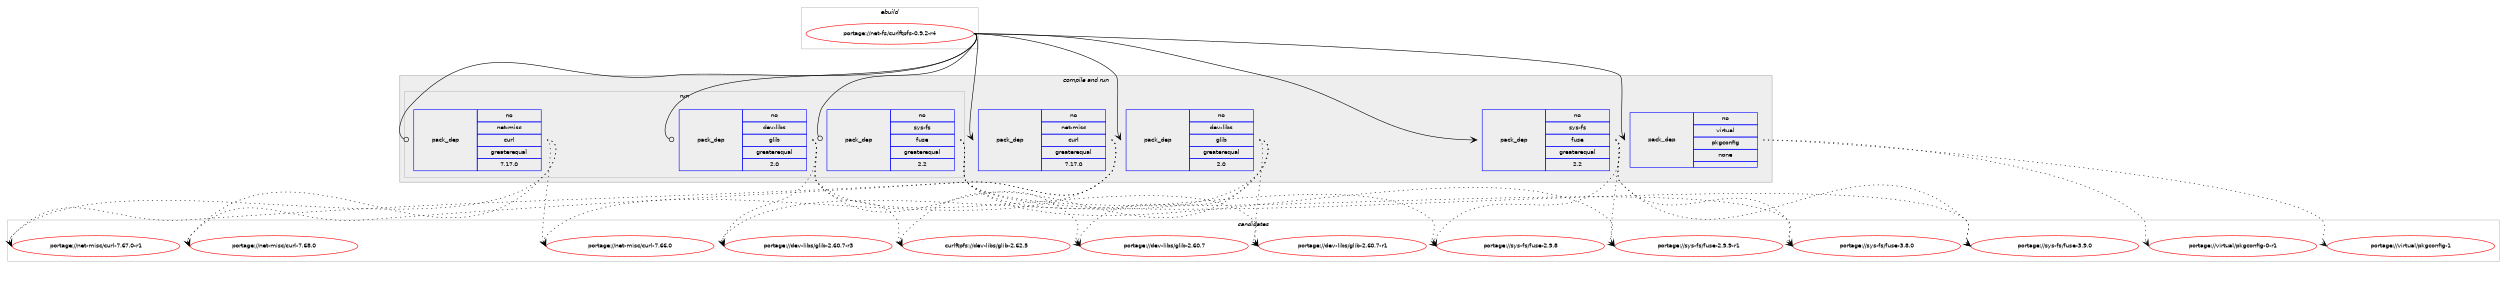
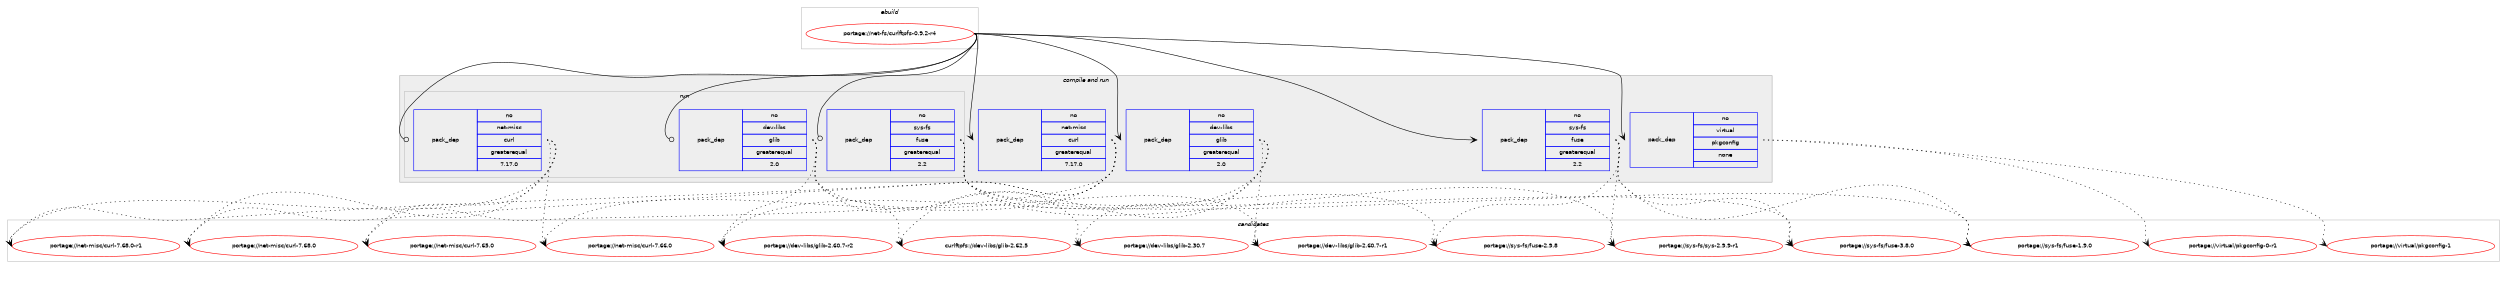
node "portage://net-misc/curl-7.67.0-r1": label "portage://net-misc/curl-7.67.0-r1" -> "portage://net-misc/curl-7.68.0-r1"
node "portage://net-misc/curl-7.65.0": added
node "portage://dev-libs/glib-2.60.7-r3": label "portage://dev-libs/glib-2.60.7-r3" -> "portage://dev-libs/glib-2.60.7-r2"
node "portage://dev-libs/glib-2.60.7": label "portage://dev-libs/glib-2.60.7" -> "portage://dev-libs/glib-2.30.7"
node "portage://sys-fs/fuse-2.9.9-r1": label "portage://sys-fs/fuse-2.9.9-r1" -> "portage://sys-fs/sys-2.9.9-r1"
node "portage://sys-fs/fuse-3.9.0": label "portage://sys-fs/fuse-3.9.0" -> "portage://sys-fs/fuse-1.9.0"
